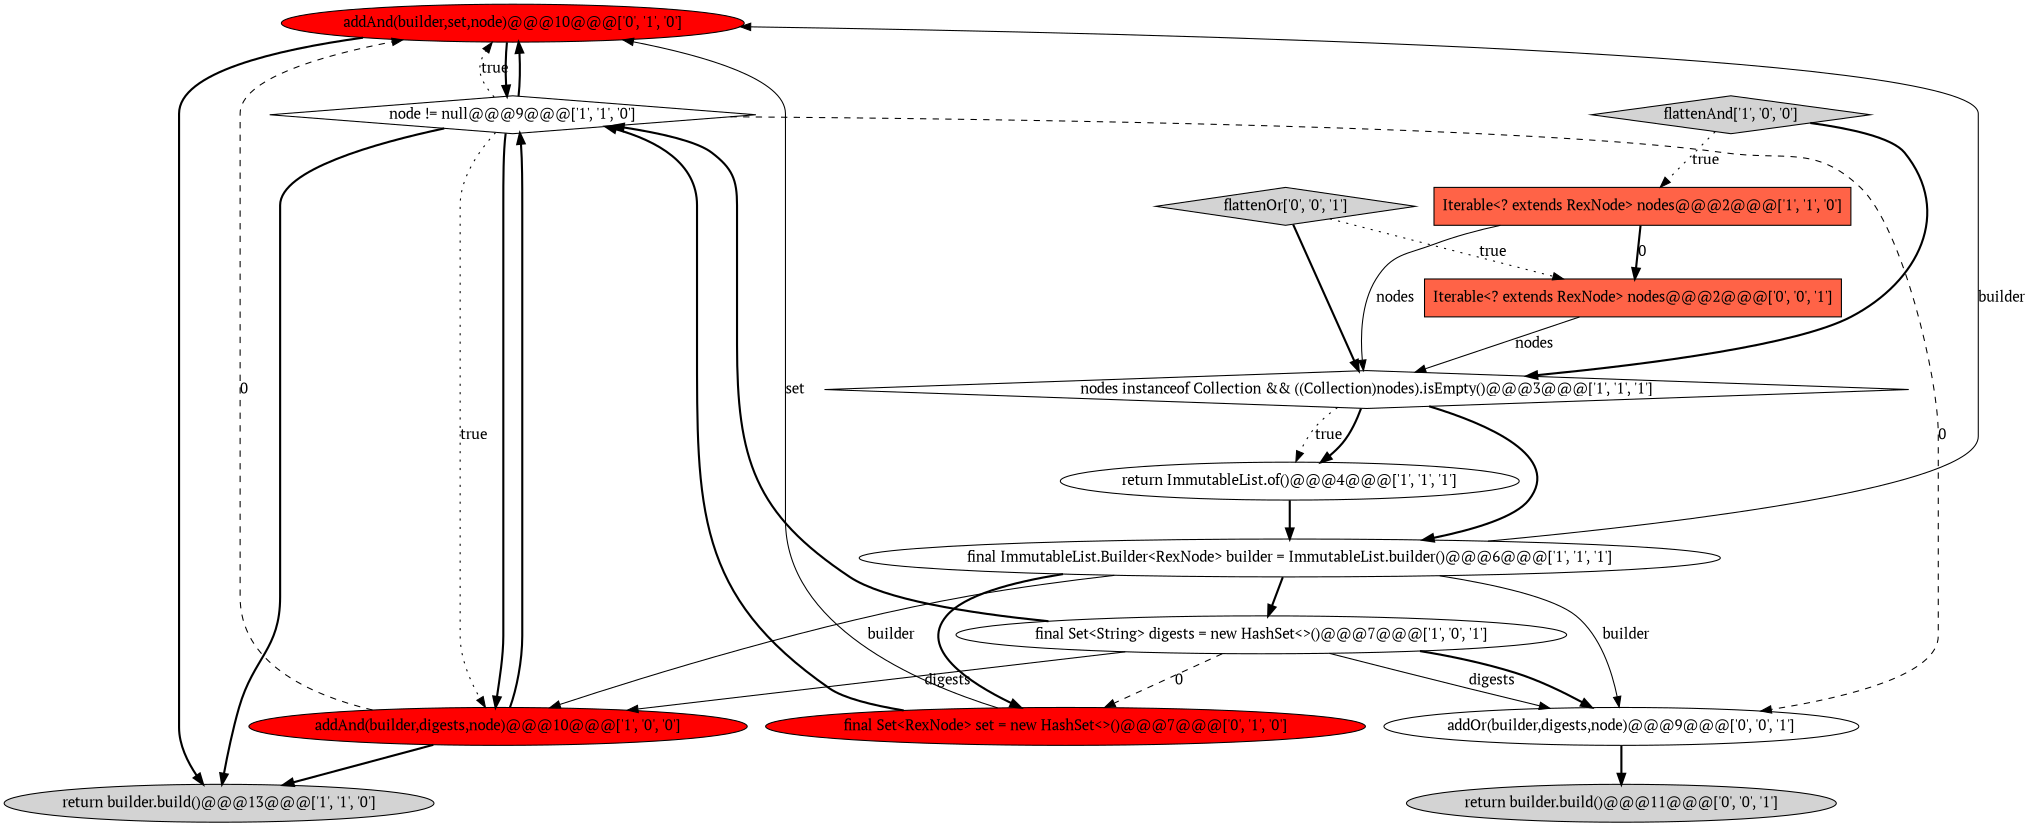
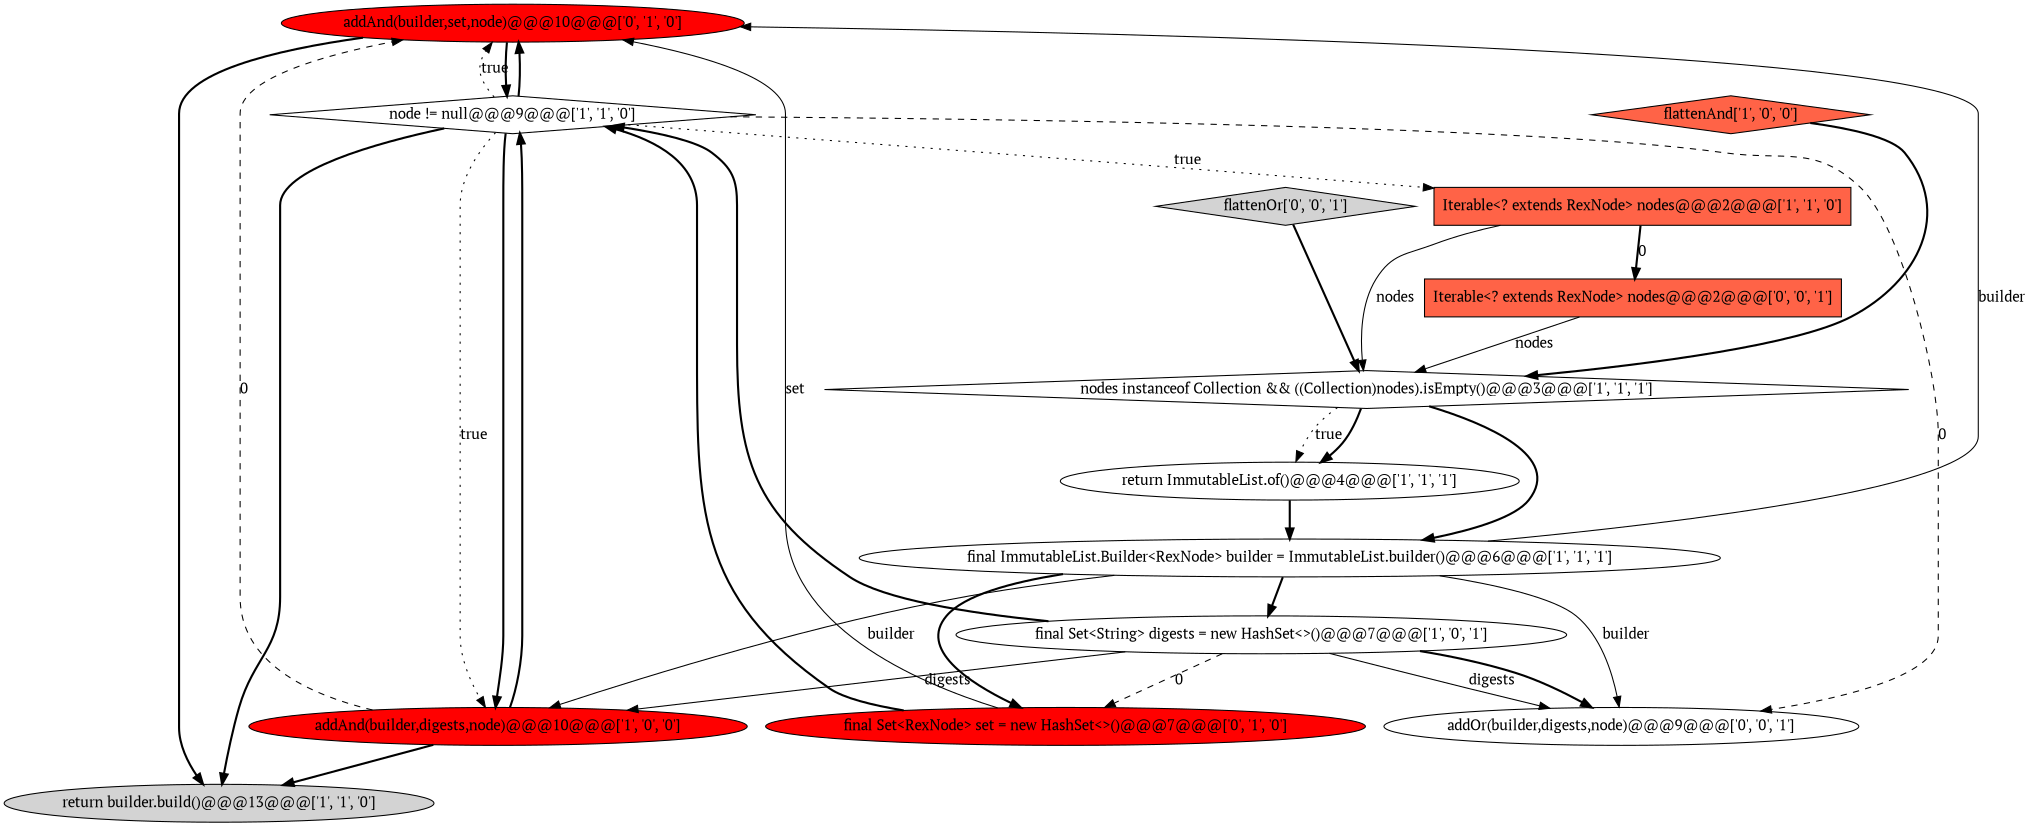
node "flattenAnd['1', '0', '0']": fillcolor lightgray -> tomato
edge "flattenAnd['1', '0', '0']" -> "Iterable<? extends RexNode> nodes@@@2@@@['1', '1', '0']": now "node != null@@@9@@@['1', '1', '0']" -> "Iterable<? extends RexNode> nodes@@@2@@@['1', '1', '0']"
edge "flattenOr['0', '0', '1']" -> "Iterable<? extends RexNode> nodes@@@2@@@['0', '0', '1']": removed, label "true"
node "return builder.build()@@@11@@@['0', '0', '1']": removed
